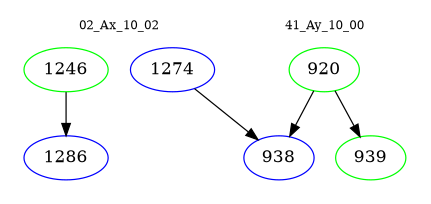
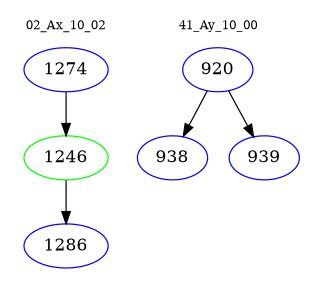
node "920": color green -> blue
edge "1274" -> "938": now "1274" -> "1246"
node "939": color green -> blue
